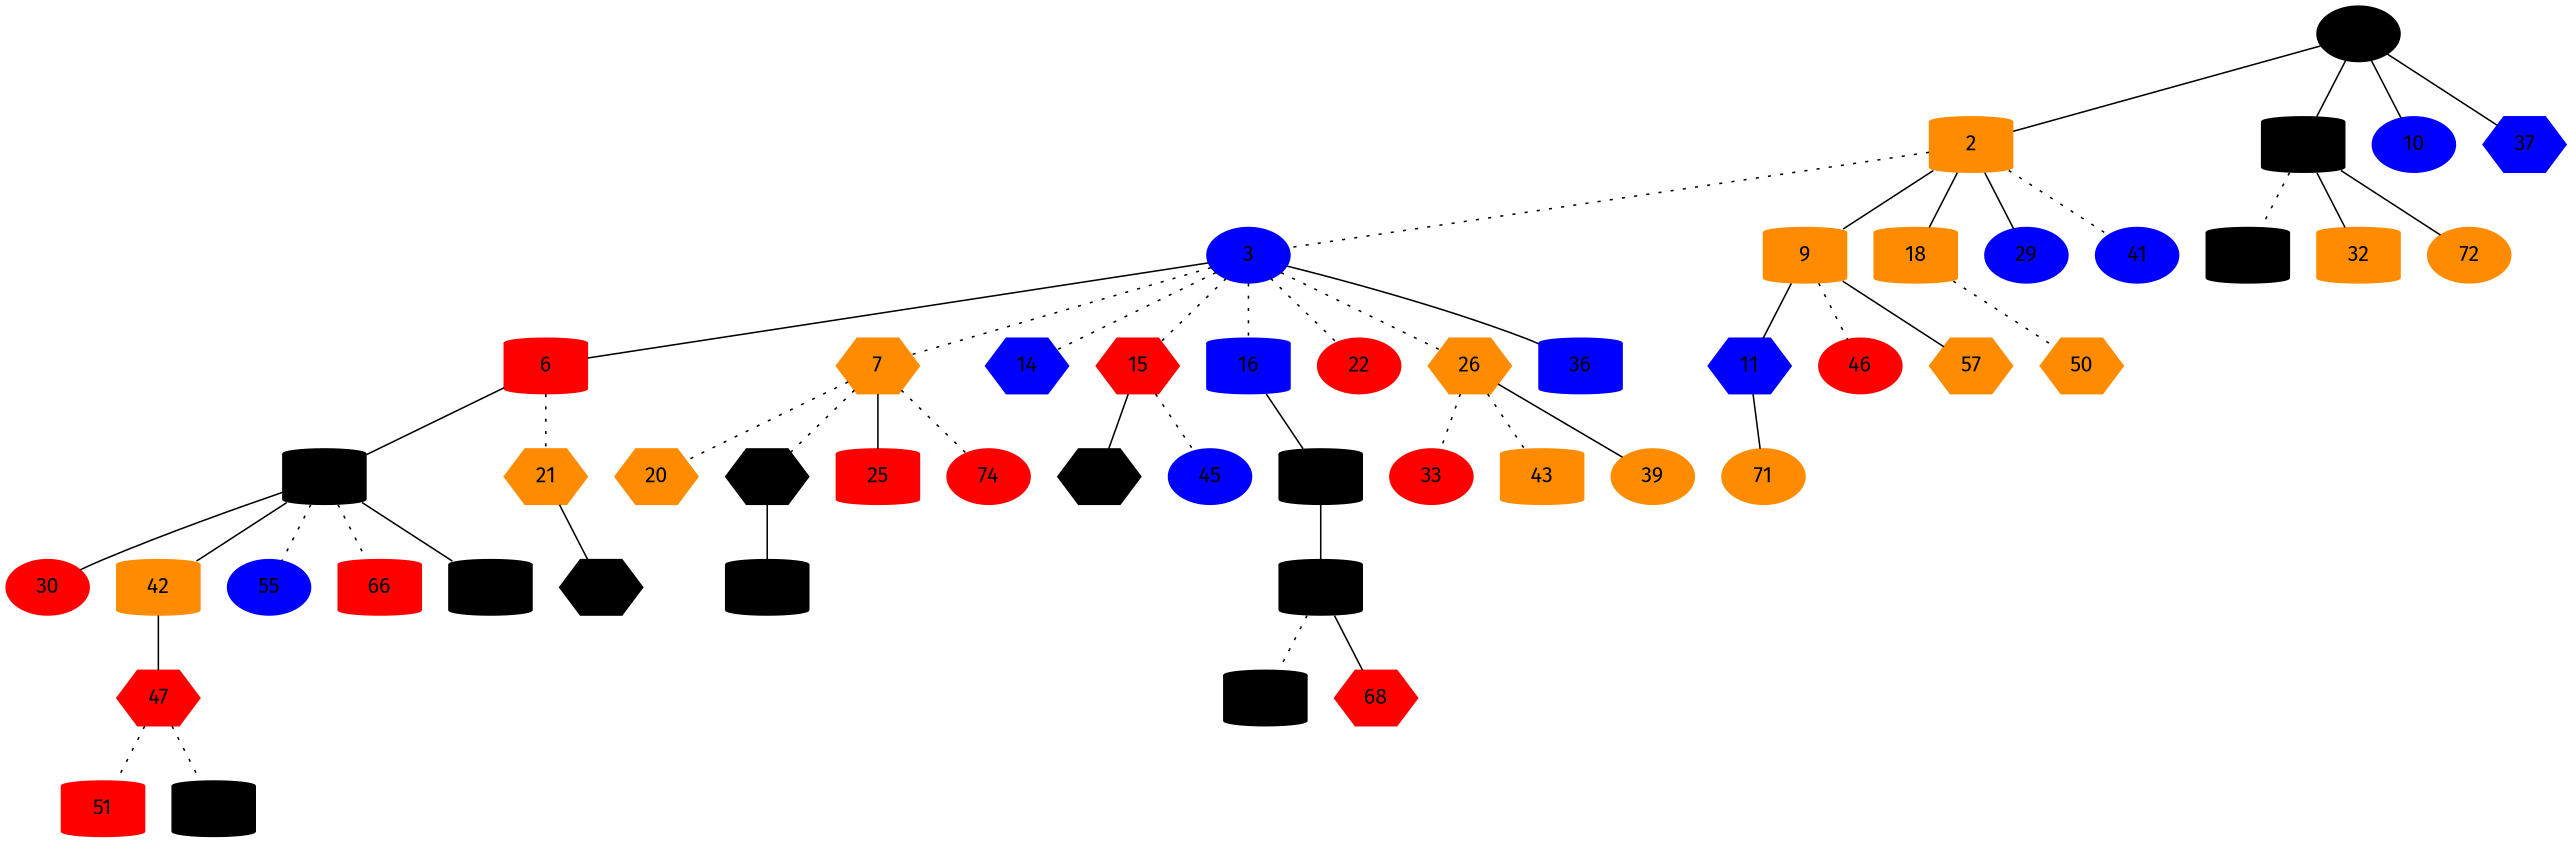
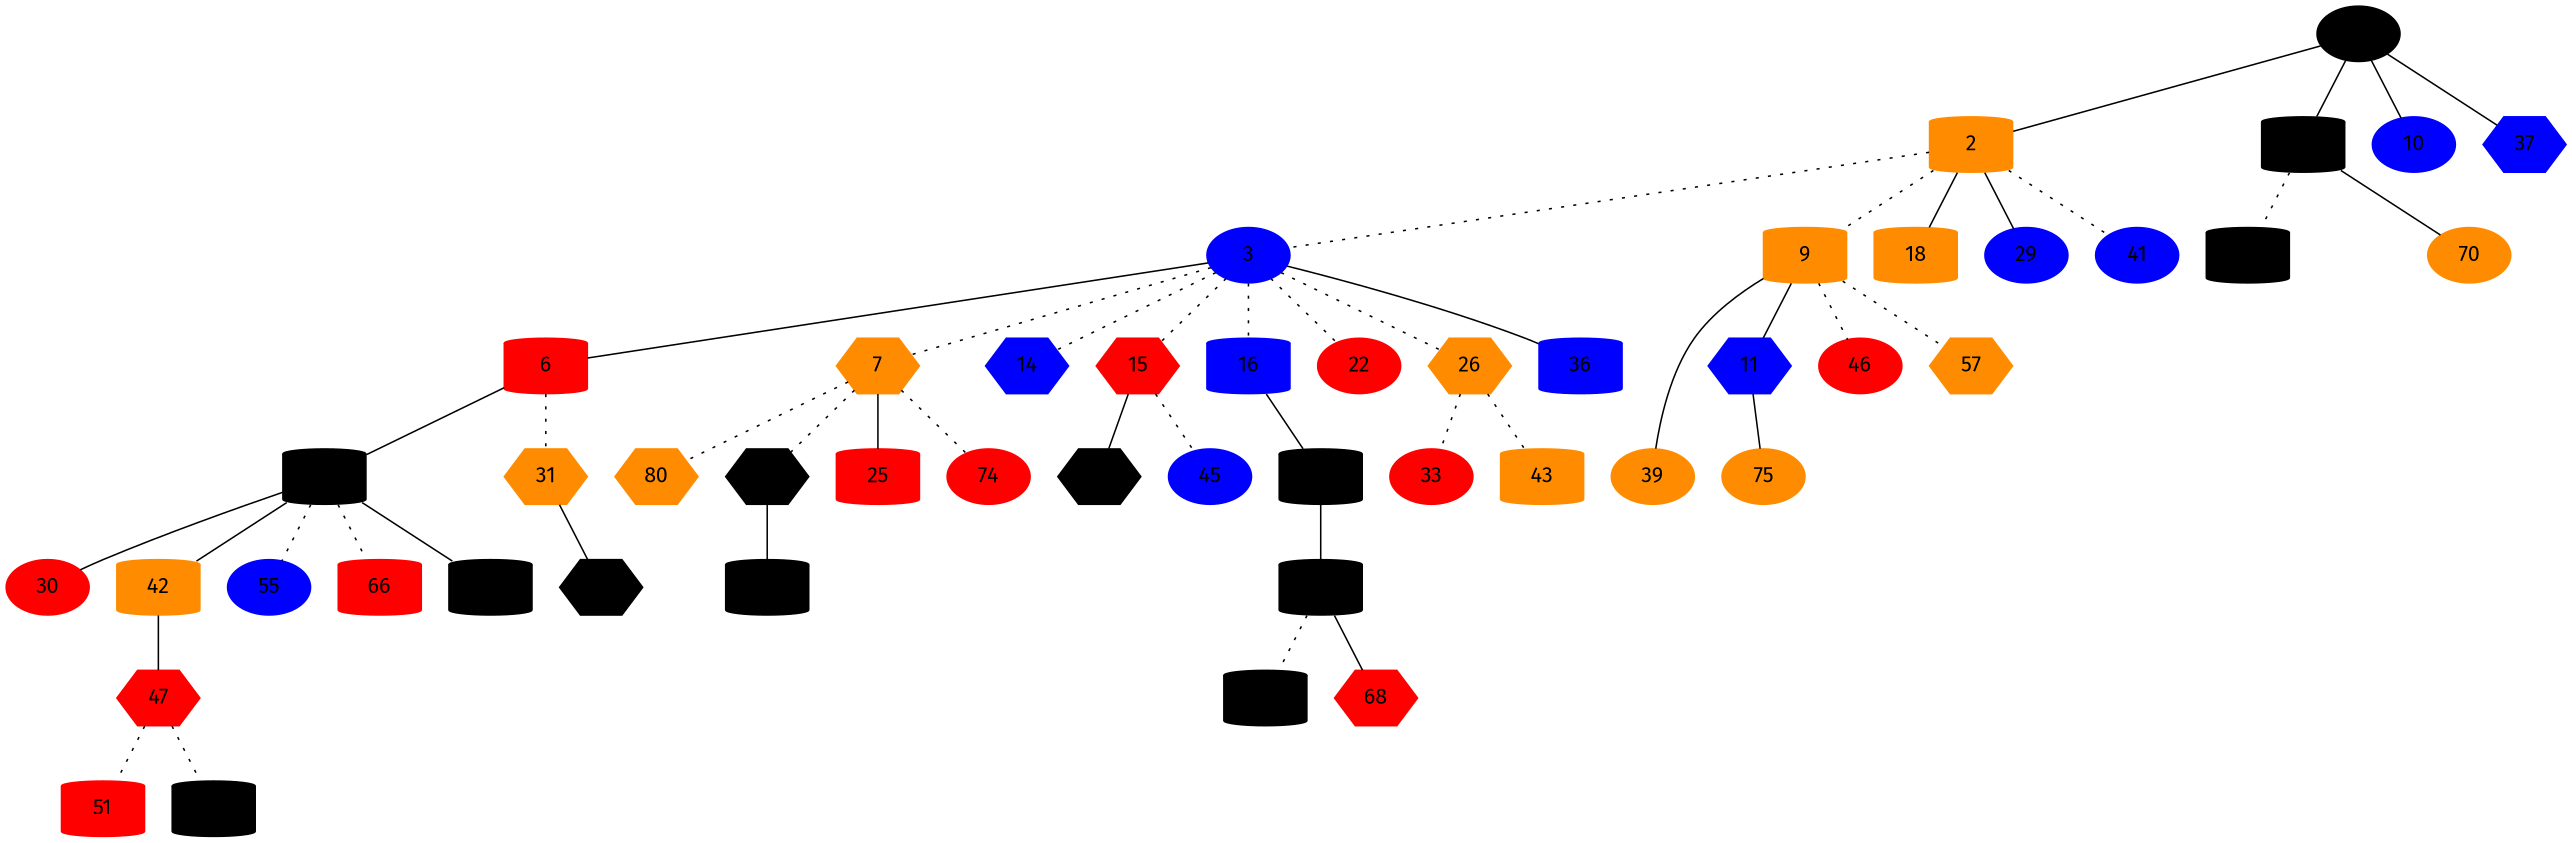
edge "2" -- "9": style solid -> dotted
node "32": removed
node "72": label "72" -> "70"
edge "9" -- "57": style solid -> dotted
node "50": removed
edge "26" -- "39": now "9" -- "39"
node "21": label "21" -> "31"
node "20": label "20" -> "80"
node "71": label "71" -> "75"
